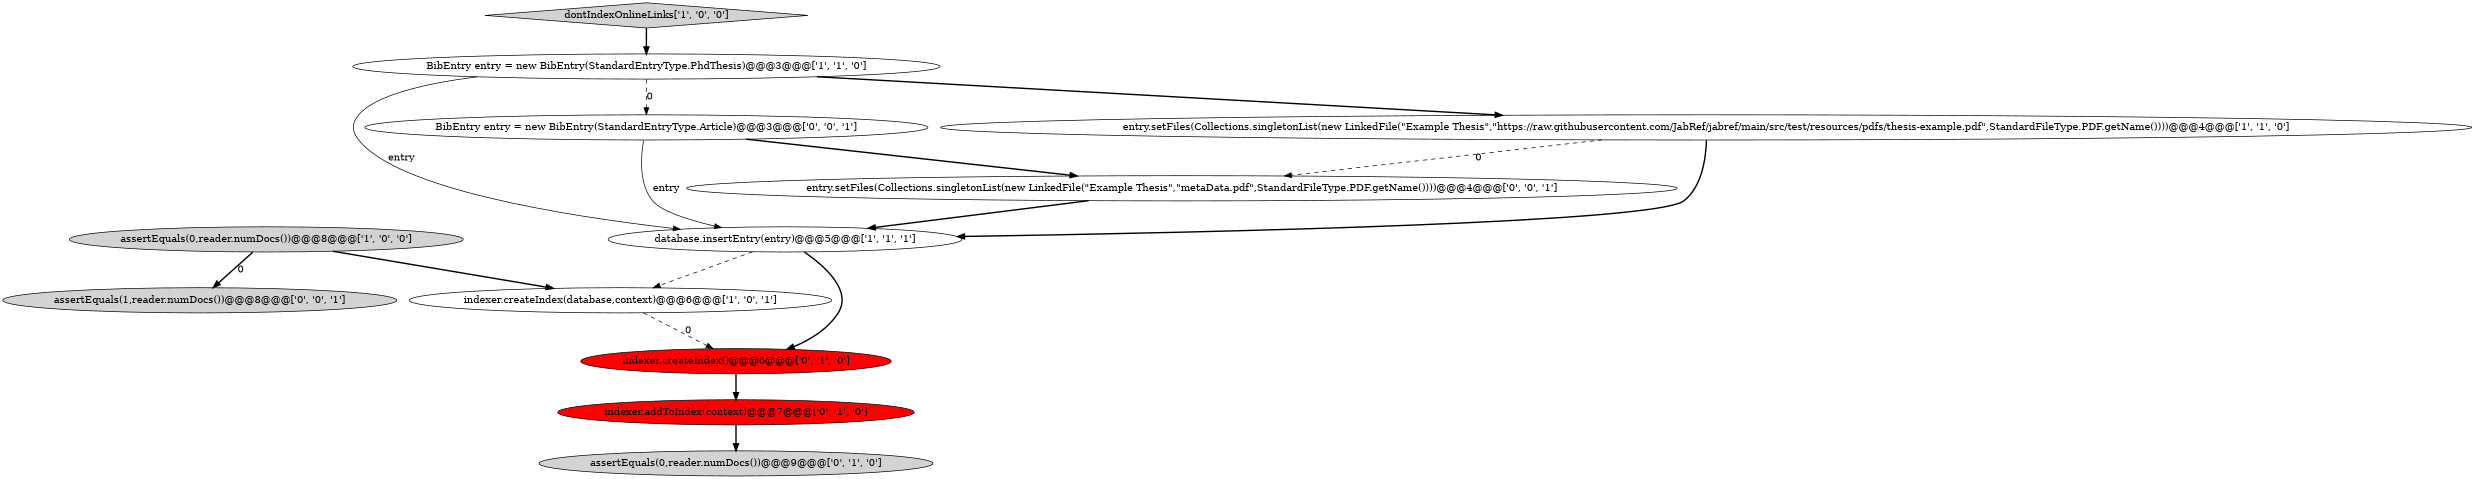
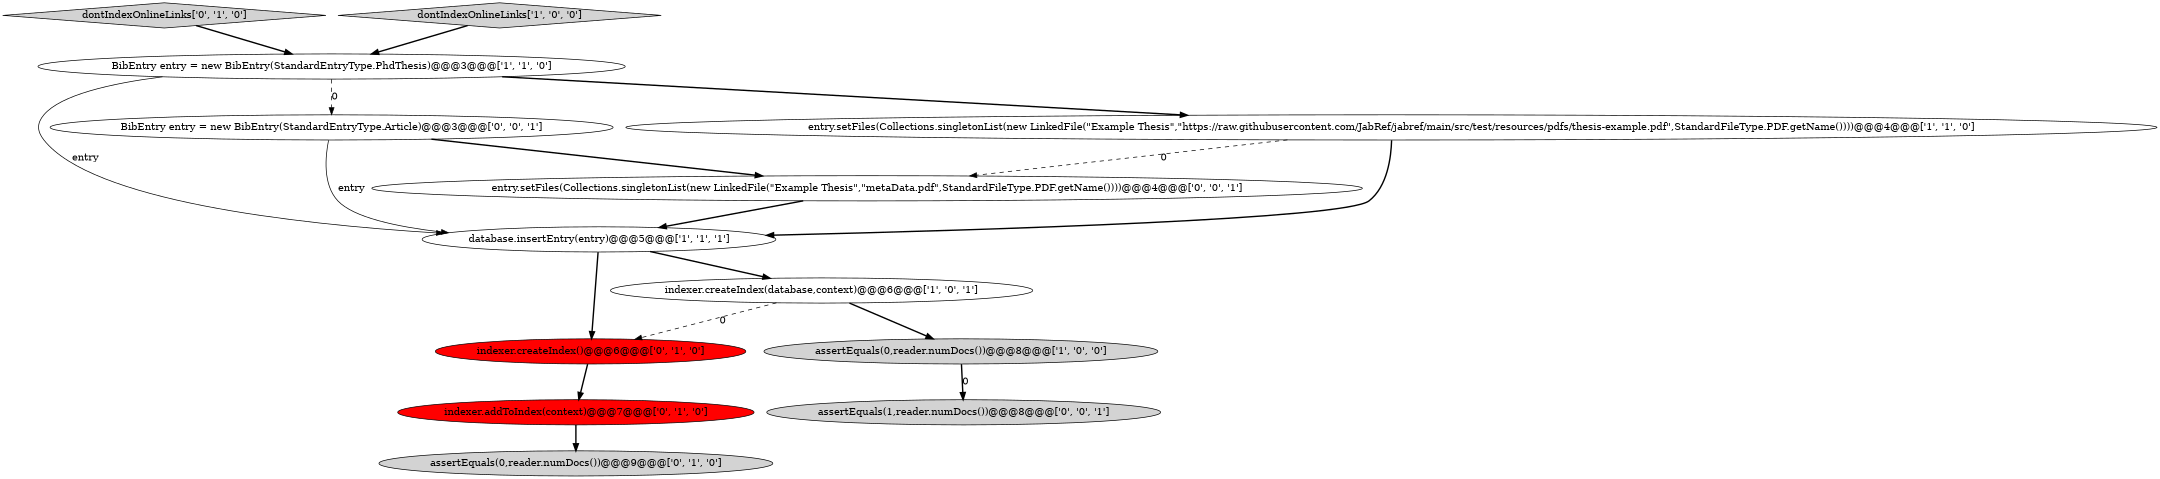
node "dontIndexOnlineLinks['0', '1', '0']": added
edge "assertEquals(0,reader.numDocs())@@@8@@@['1', '0', '0']" -> "indexer.createIndex(database,context)@@@6@@@['1', '0', '1']": reversed
edge "database.insertEntry(entry)@@@5@@@['1', '1', '1']" -> "indexer.createIndex(database,context)@@@6@@@['1', '0', '1']": style dashed -> bold
